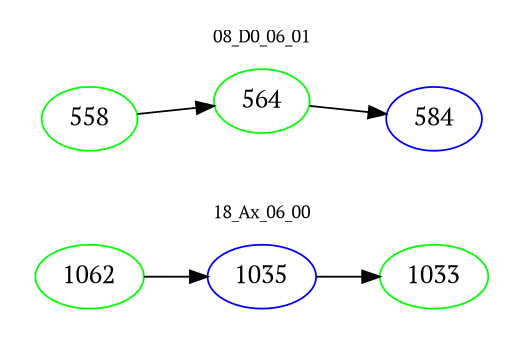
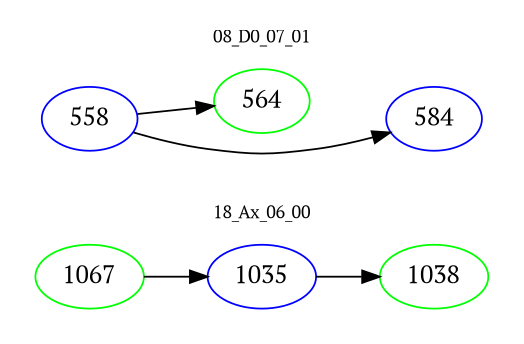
cluster "08_D0_06_01": label "08_D0_06_01" -> "08_D0_07_01"
edge "564" -> "584": now "558" -> "584"
node "558": color green -> blue
node "1062": label "1062" -> "1067"
node "1033": label "1033" -> "1038"
